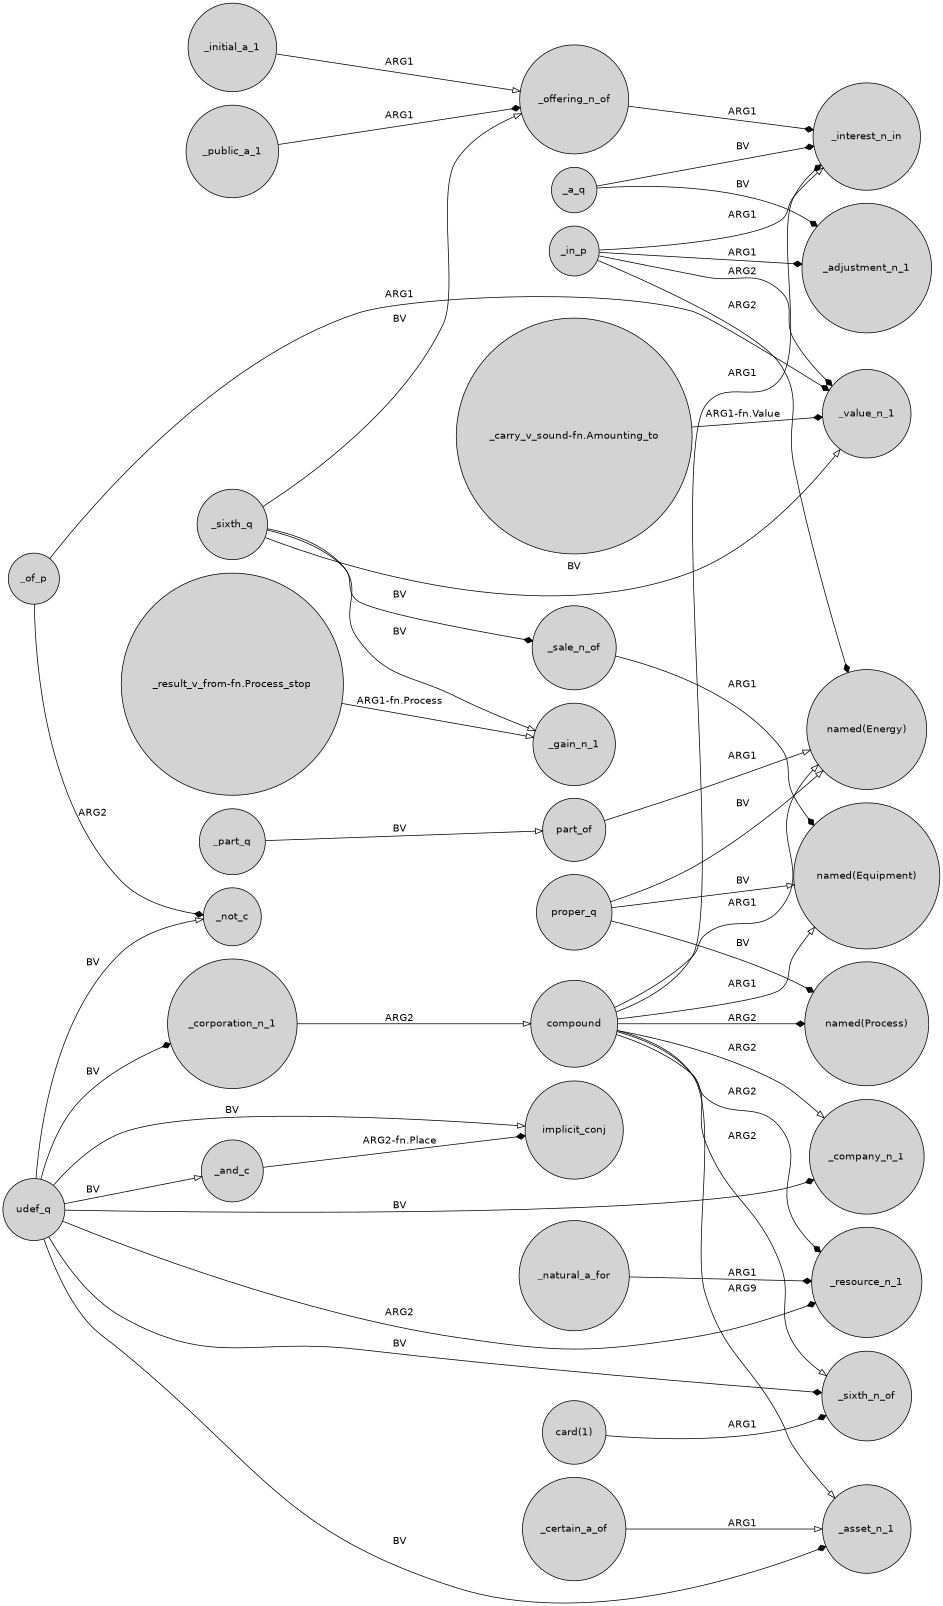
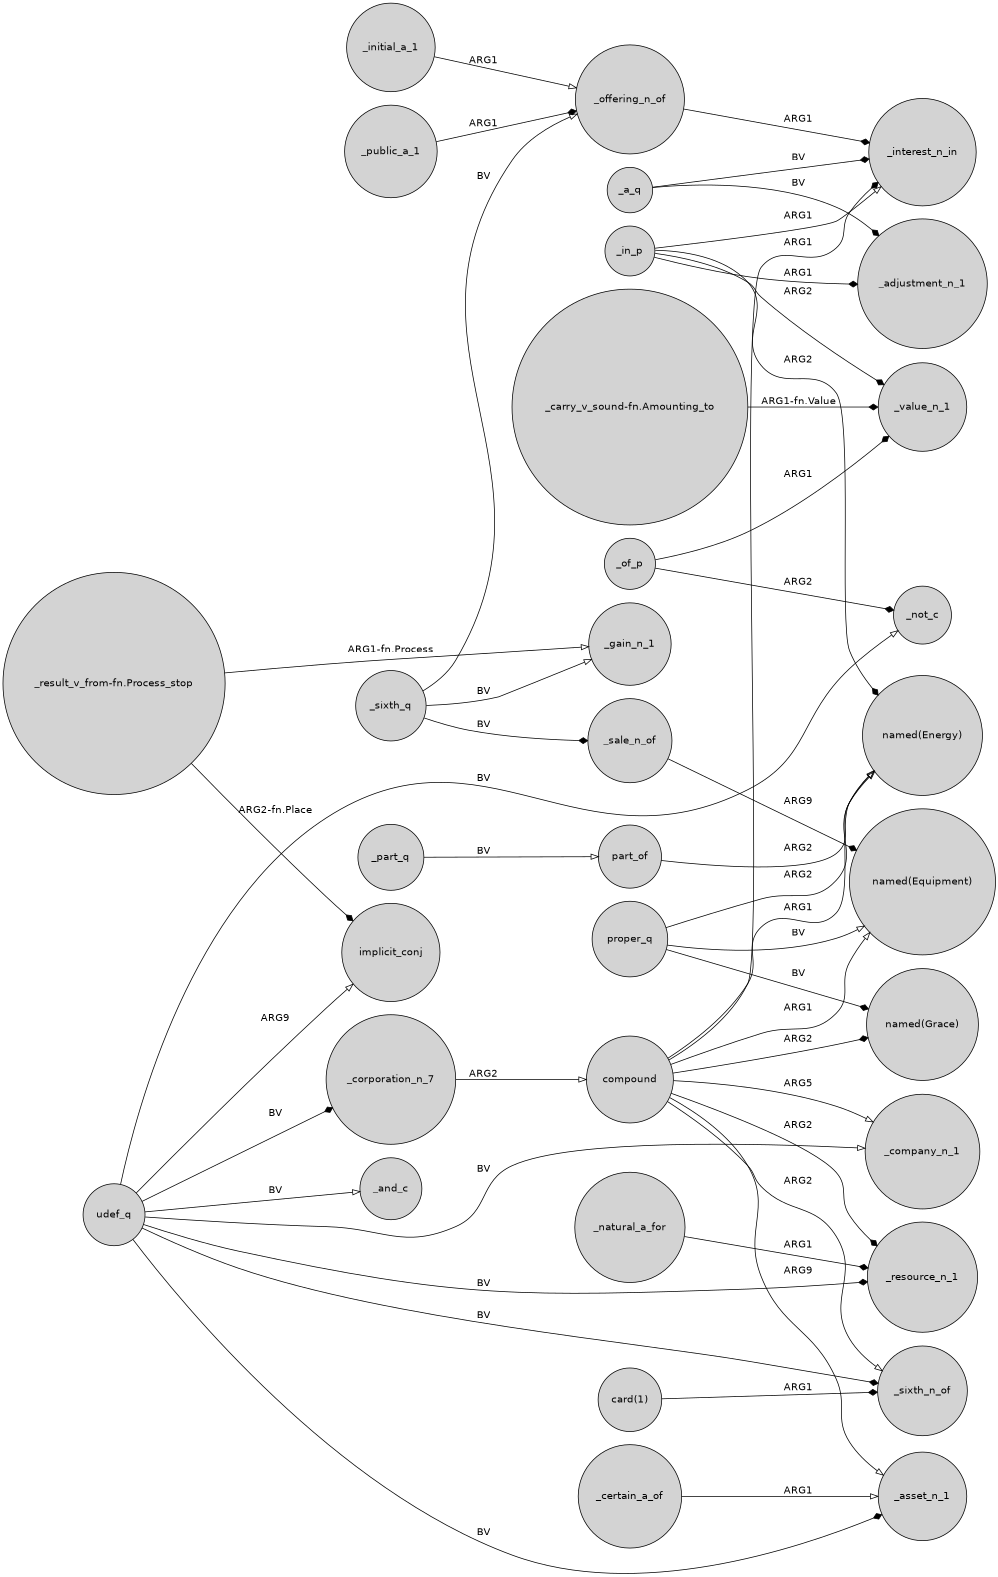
edge "_sixth_q" -> "_value_n_1": removed, label "BV"
edge "_sale_n_of" -> "named(Equipment)": label "ARG1" -> "ARG9"
edge "part_of" -> "named(Energy)": label "ARG1" -> "ARG2"
edge "proper_q" -> "named(Energy)": label "BV" -> "ARG2"
node "_corporation_n_1": label "_corporation_n_1" -> "_corporation_n_7"
node "named(Process)": label "named(Process)" -> "named(Grace)"
edge "compound" -> "_company_n_1": label "ARG2" -> "ARG5"
edge "udef_q" -> "implicit_conj": label "BV" -> "ARG9"
edge "_and_c" -> "implicit_conj": now "_result_v_from-fn.Process_stop" -> "implicit_conj"
edge "udef_q" -> "_company_n_1": arrowhead diamond -> onormal
edge "udef_q" -> "_resource_n_1": label "ARG2" -> "BV"
